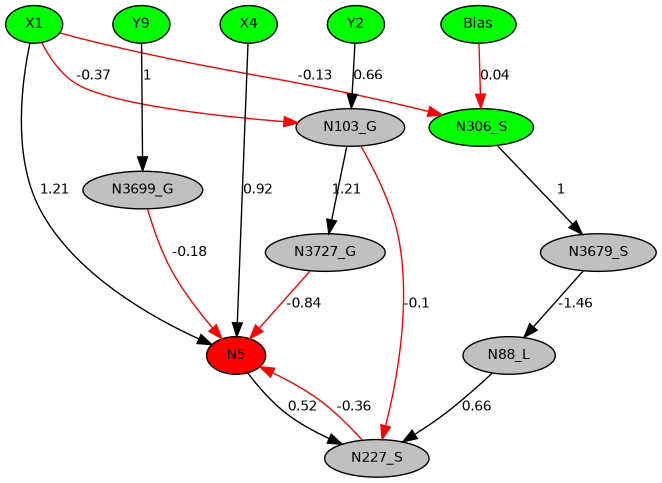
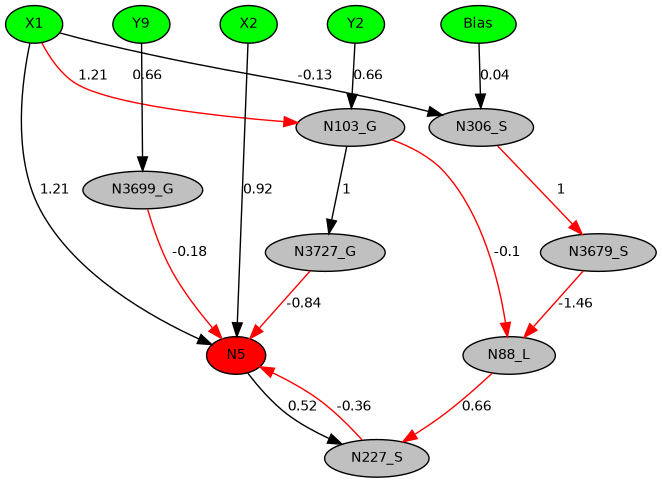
node "X4": label "X4" -> "X2"
edge "Bias" -> "N306_S": color red -> black
edge "X1" -> "N306_S": color red -> black
edge "X1" -> "N103_G": label "-0.37" -> "1.21"
edge "Y9" -> "N3699_G": label "1" -> "0.66"
node "N306_S": fillcolor green -> gray
edge "N306_S" -> "N3679_S": color black -> red
edge "N103_G" -> "N3727_G": label "1.21" -> "1"
edge "N103_G" -> "N227_S": now "N103_G" -> "N88_L"
edge "N3679_S" -> "N88_L": color black -> red
edge "N88_L" -> "N227_S": color black -> red
